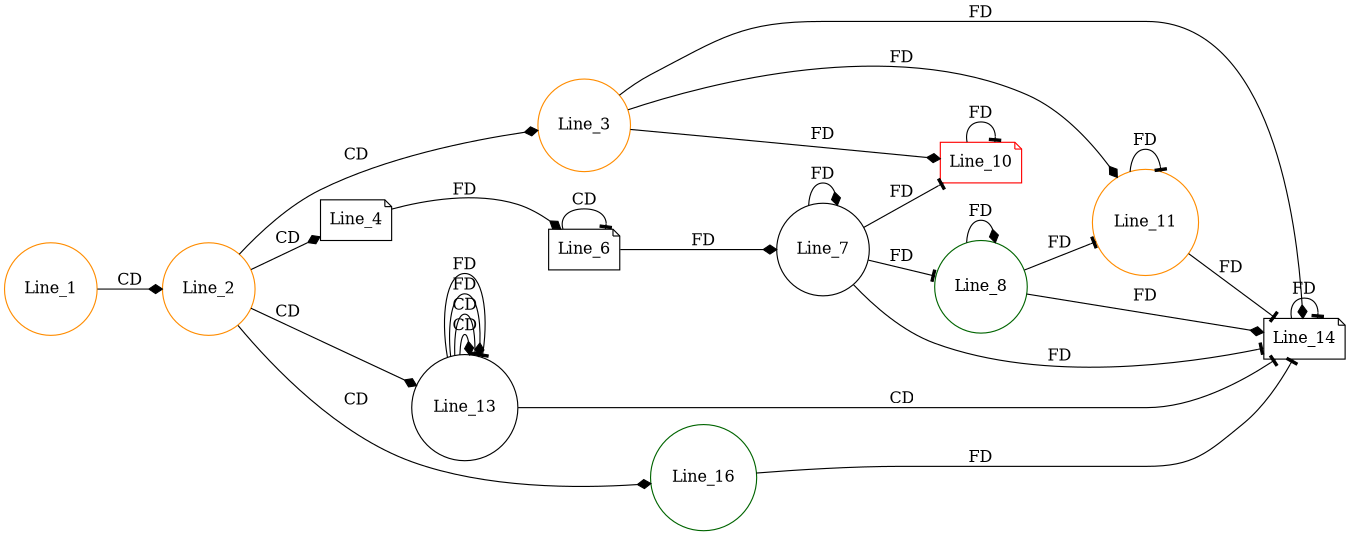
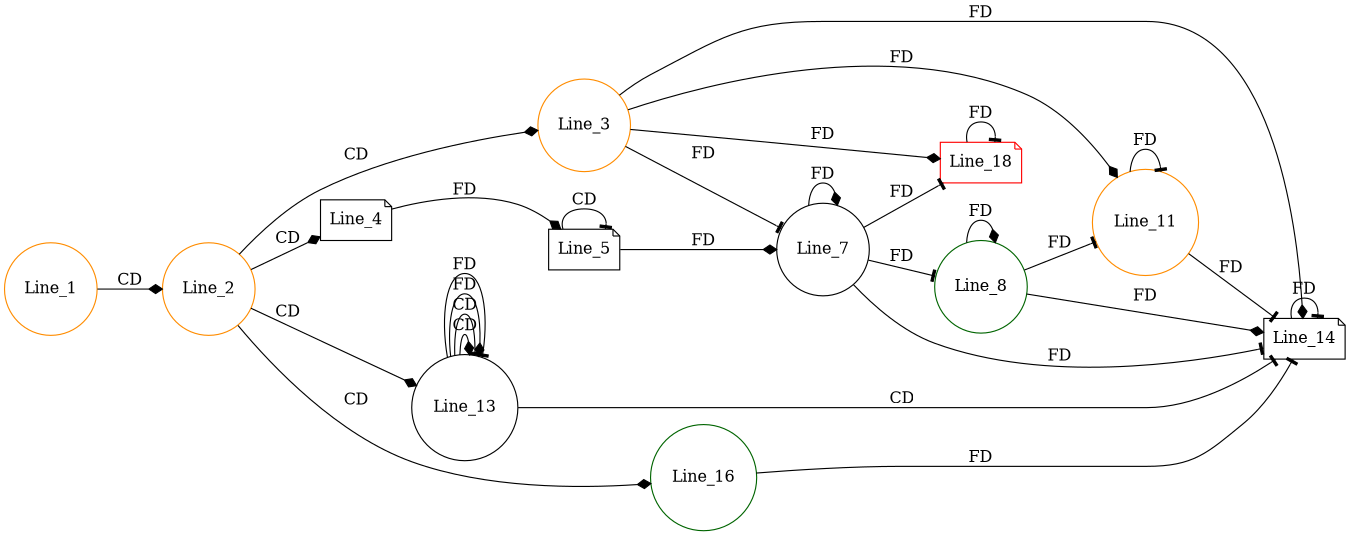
node "Line_10": label "Line_10" -> "Line_18"
edge "Line_3" -> "Line_7": added, label "FD"
node "Line_6": label "Line_6" -> "Line_5"
